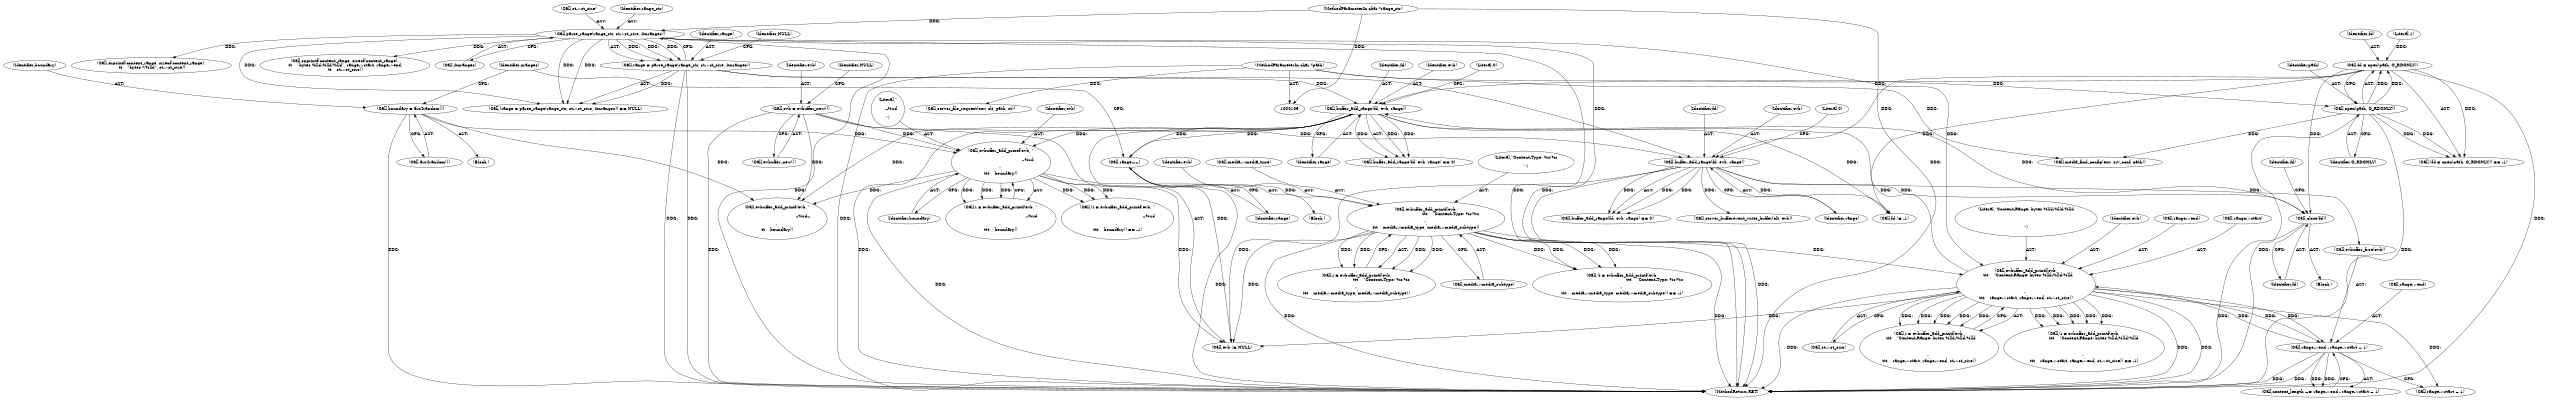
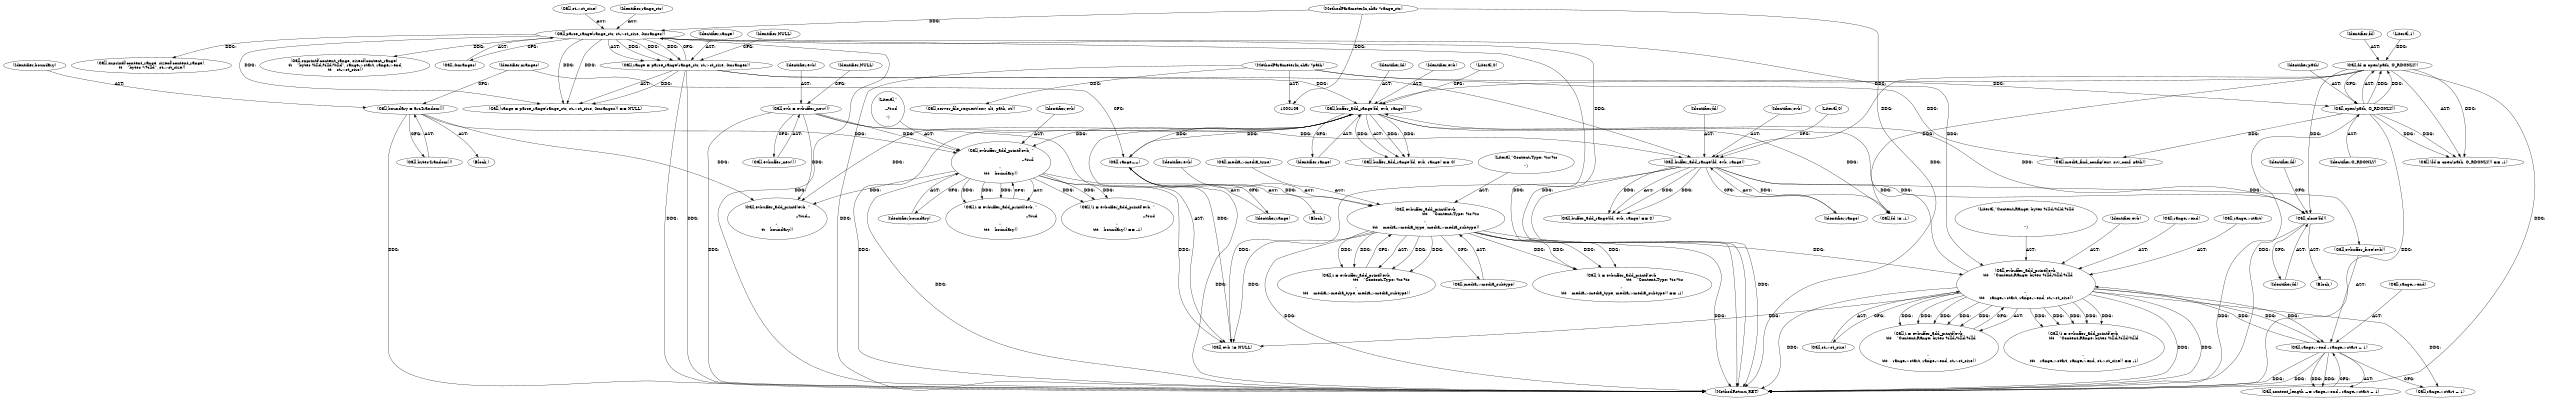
edge "(Call,open(path, O_RDONLY))" -> "(Identifier,O_RDONLY)": removed, label "CFG:"
node "(Call,arc4random())": label "(Call,arc4random())" -> "(Call,bytes4random())"
node "(Call,server_bufferevent_write_buffer(clt, evb))": removed
